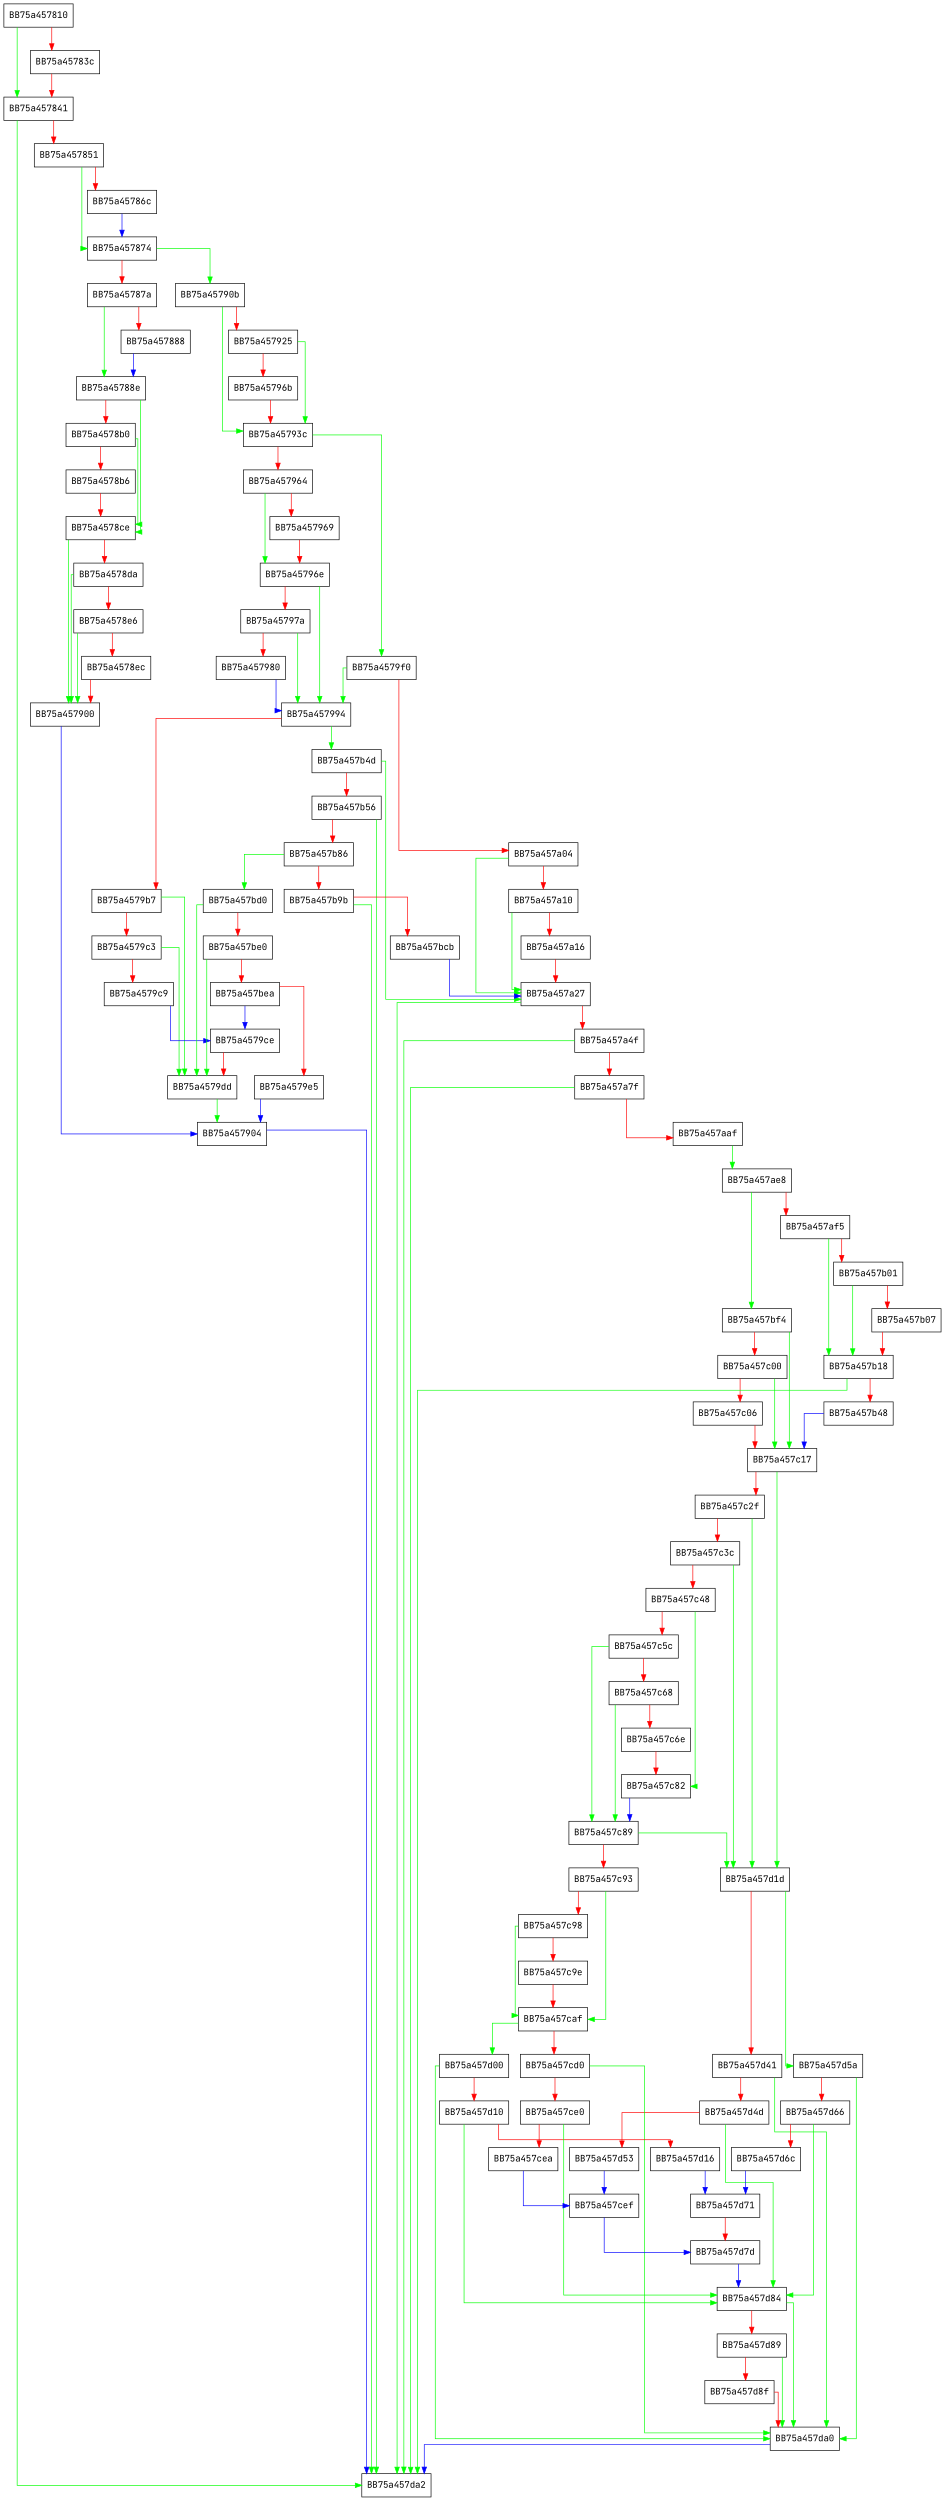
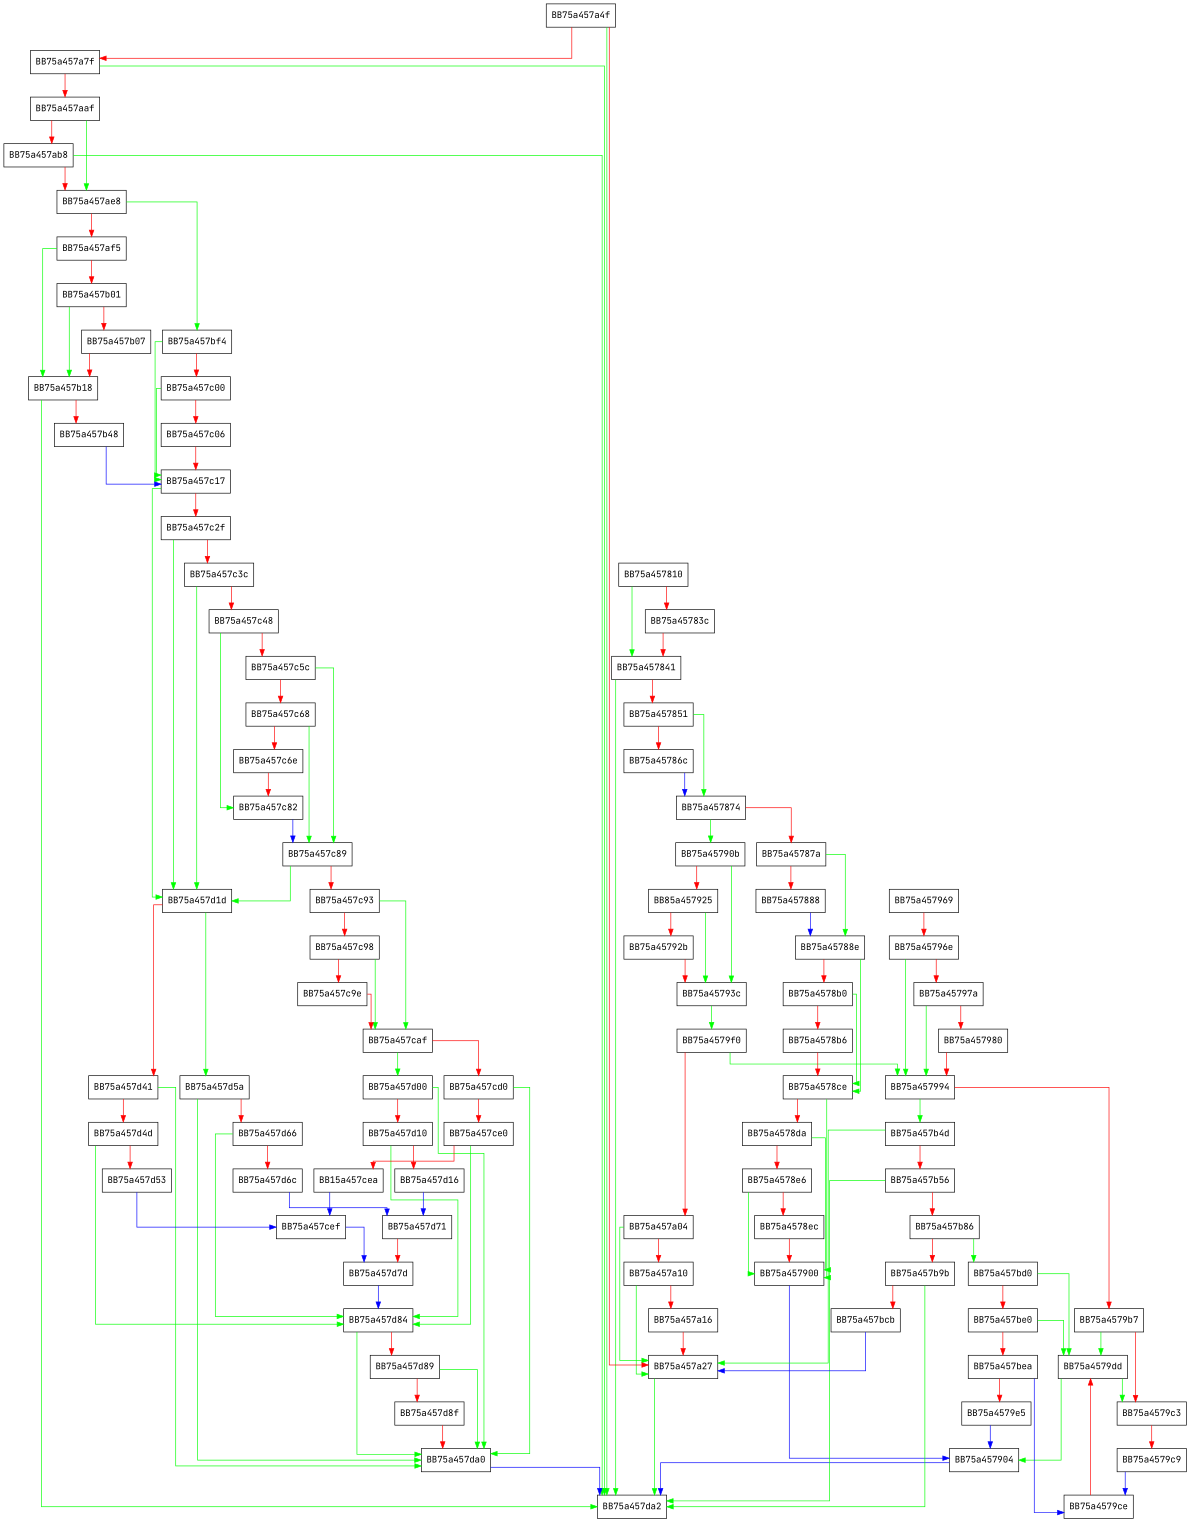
node "BB75a457ab8": added
node "BB75a457925": label "BB75a457925" -> "BB85a457925"
node "BB75a45796b": label "BB75a45796b" -> "BB75a45792b"
node "BB75a457964": removed
edge "BB75a457980" -> "BB75a457994": color blue -> red
edge "BB75a4579c3" -> "BB75a4579dd": reversed
edge "BB75a457a27" -> "BB75a457a4f": reversed
node "BB75a457cea": label "BB75a457cea" -> "BB15a457cea"
